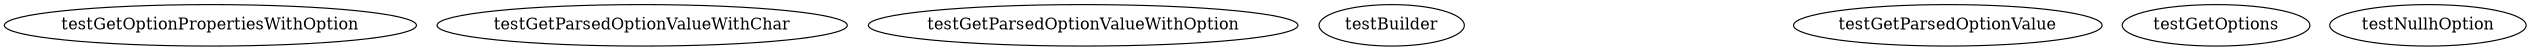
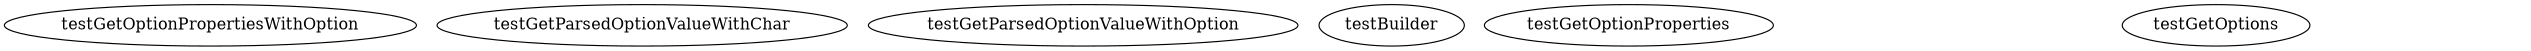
node "testGetOptionProperties": added
node "testGetParsedOptionValue": removed
node "testNullhOption": removed
